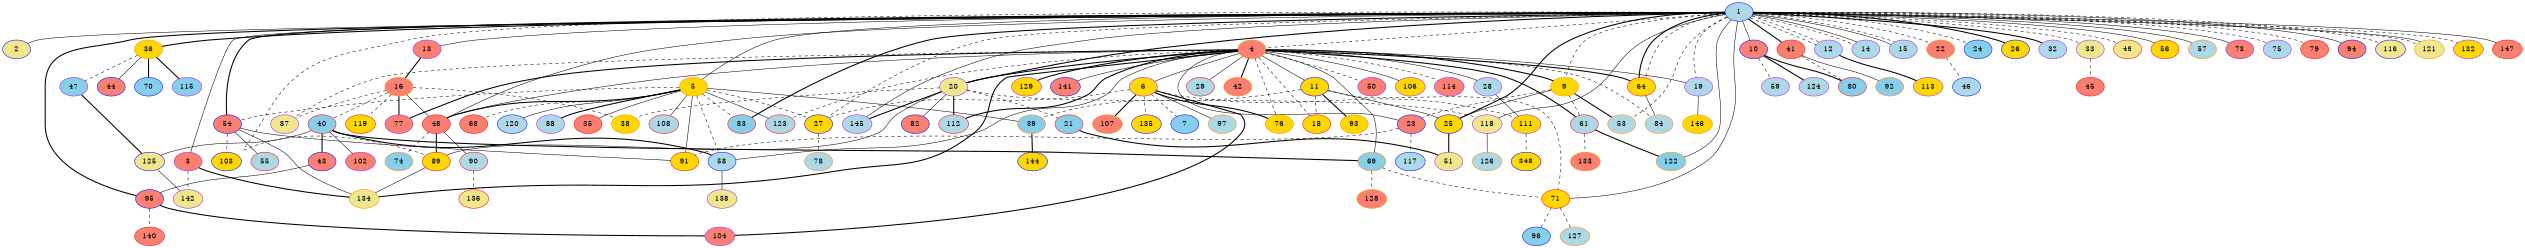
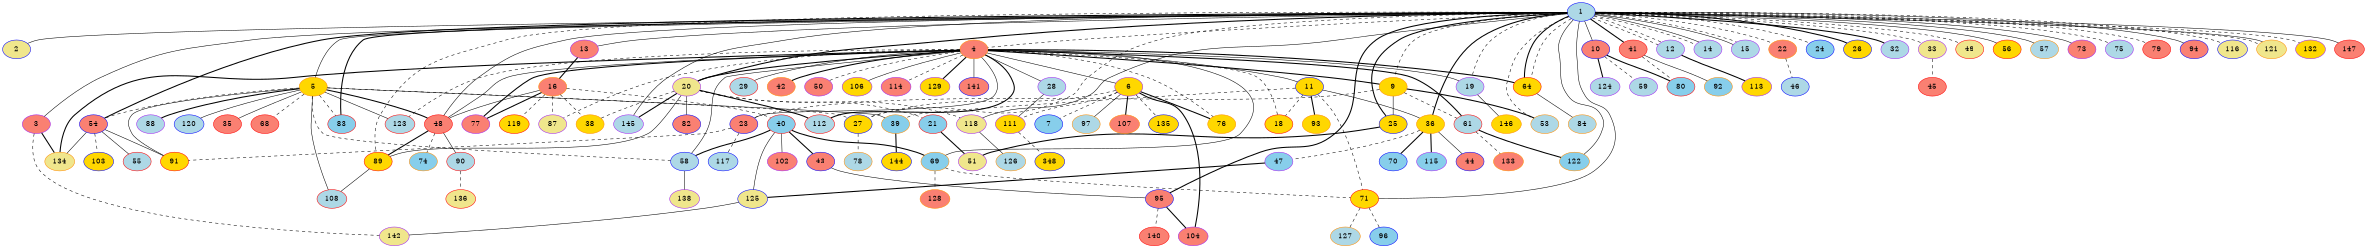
edge "4" -- "84": removed
edge "11" -- "25": now "11" -- "36"
edge "89" -- "134": now "89" -- "108"
